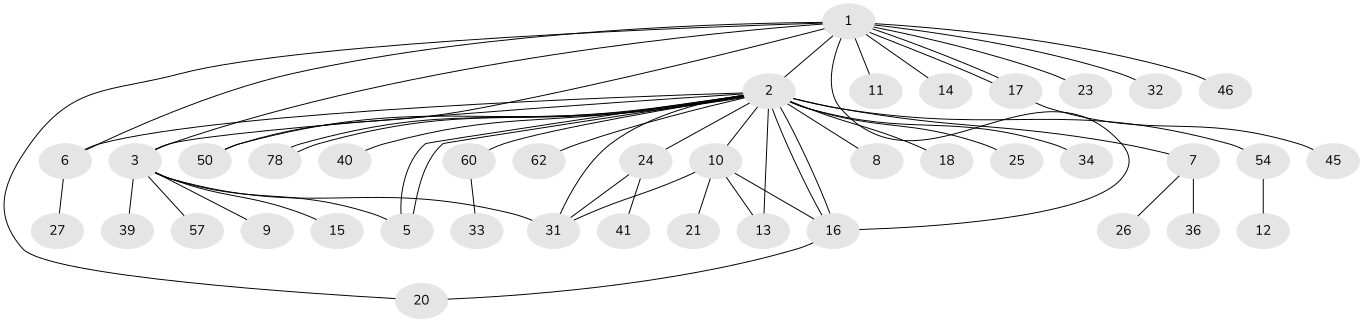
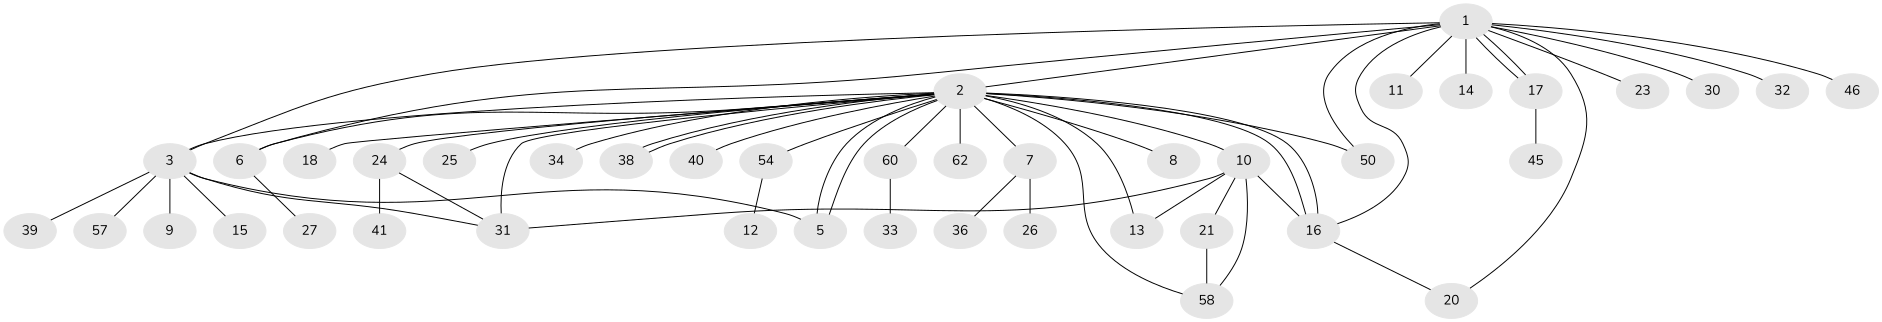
node "30": added
node "78": label "78" -> "38"
node "58": added
